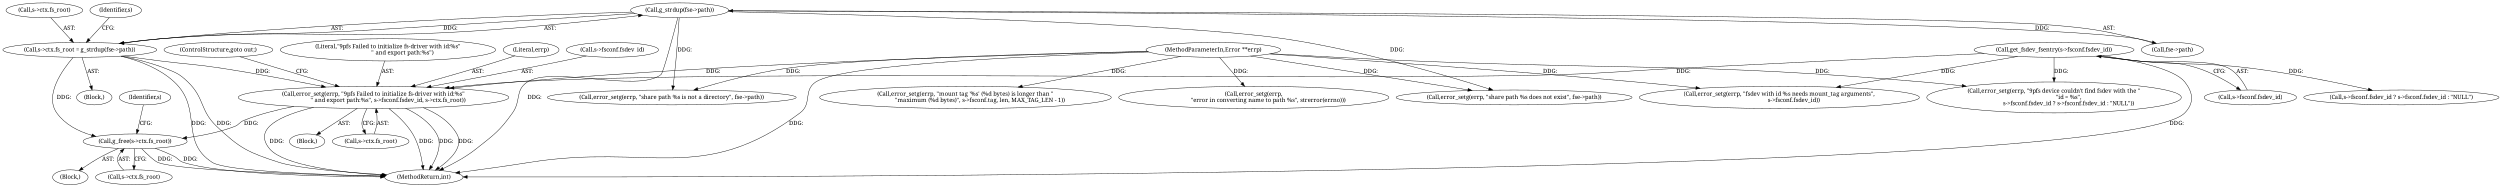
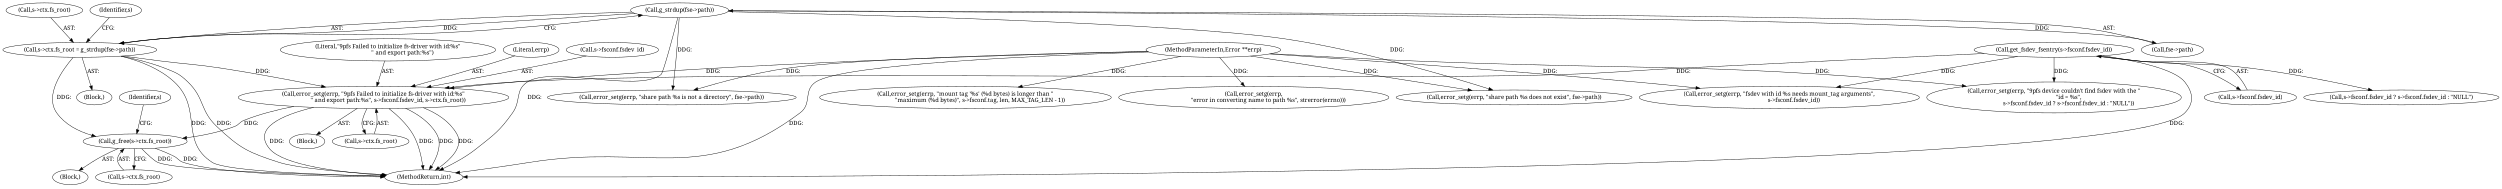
edge "(Call,s->ctx.fs_root = g_strdup(fse->path))" -> "(Call,g_strdup(fse->path))": label "AST: " -> "CFG: "
node "(ControlStructure,goto out;)": removed
